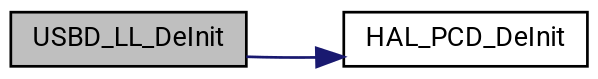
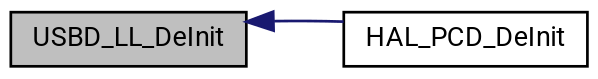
edge "USBD_LL_DeInit" -> "HAL_PCD_DeInit": reversed
